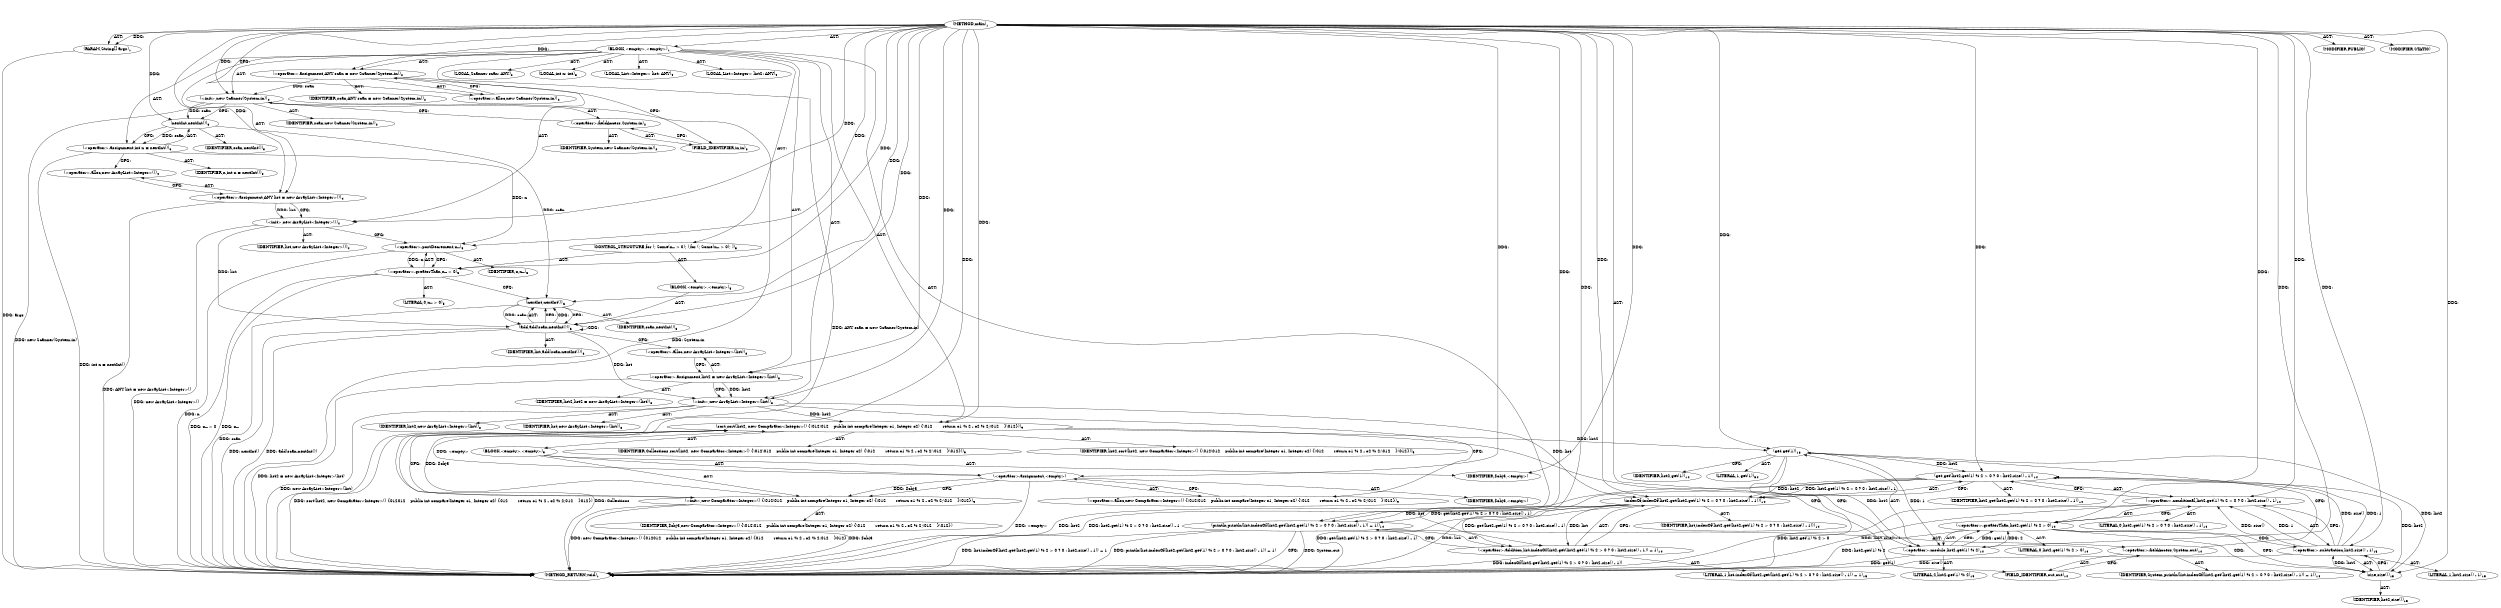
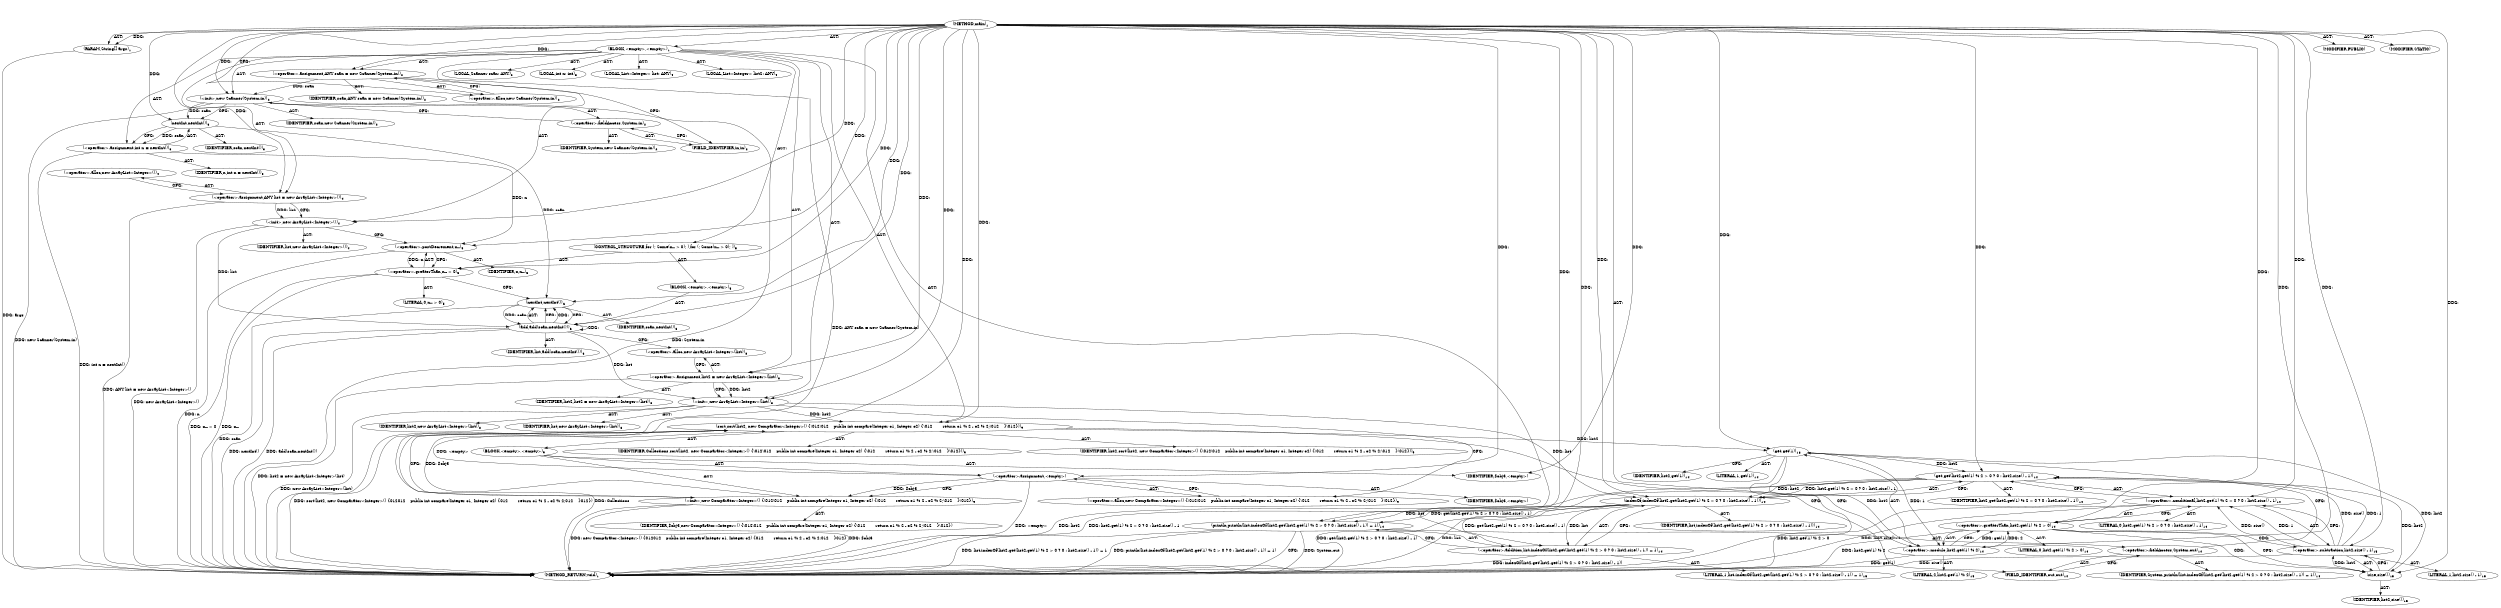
edge "(<operator>.assignment,int n = nextInt())" -> "(<operator>.alloc,new ArrayList<Integer>())": removed, label "CFG:"
node "(LITERAL,1,get(1))": text "54" -> "14"
